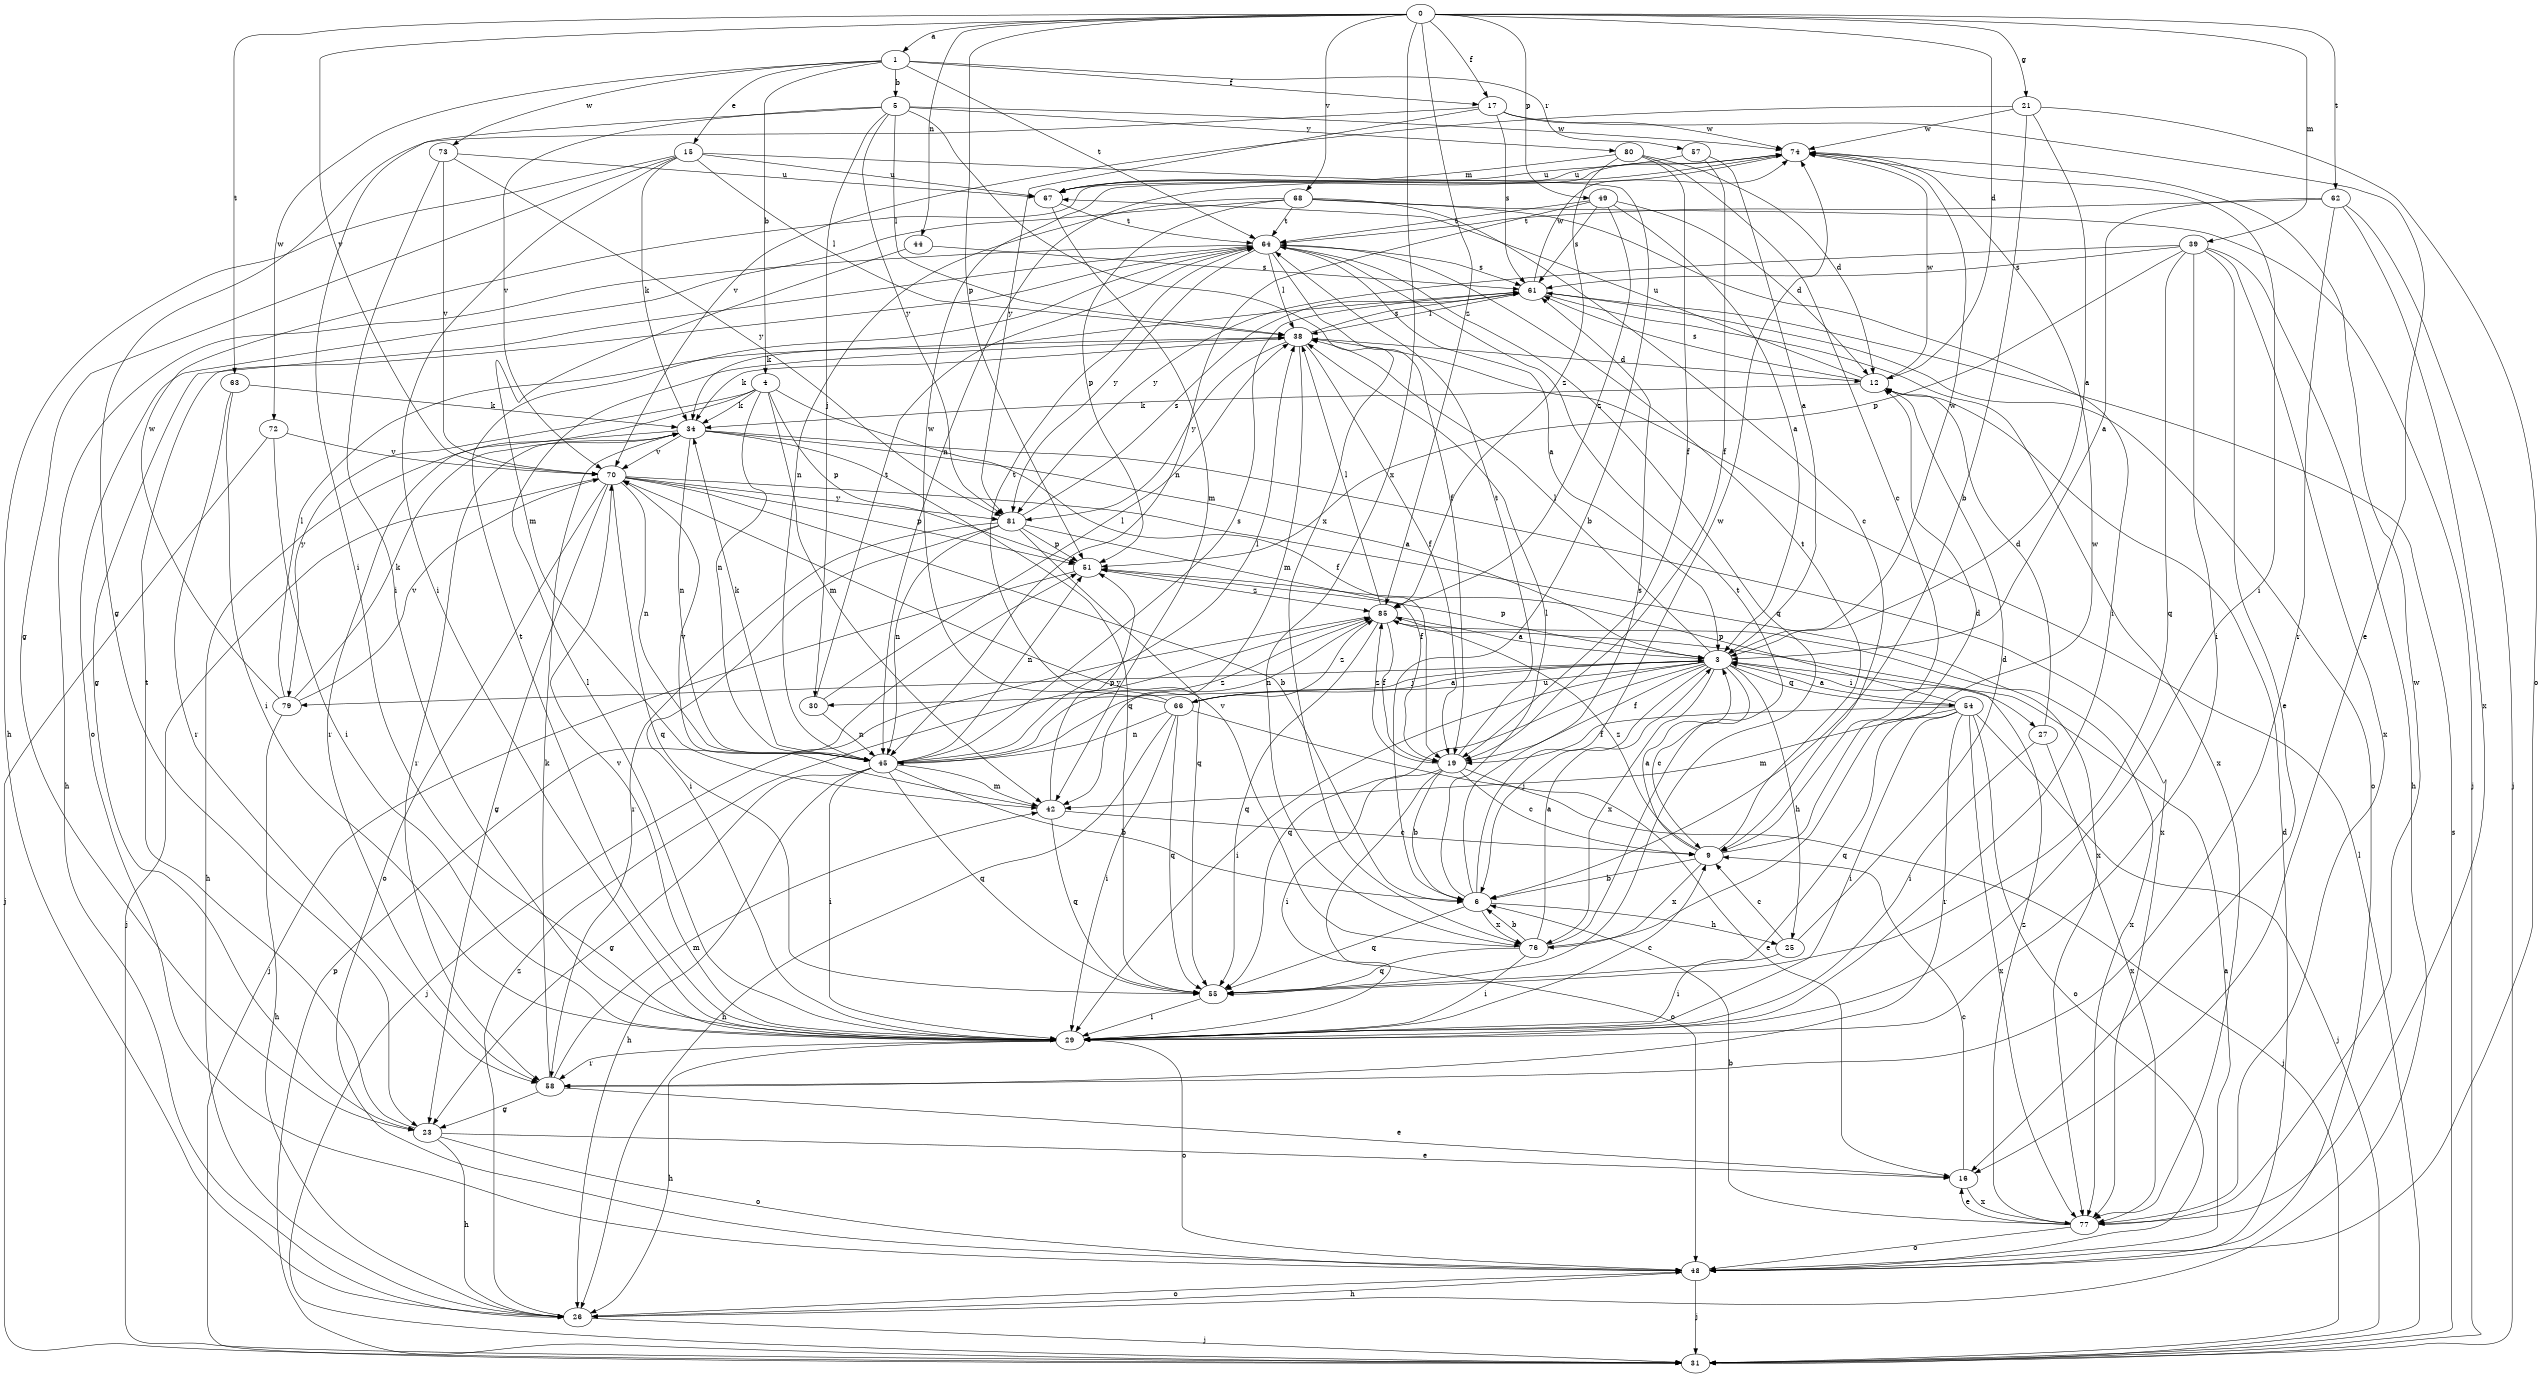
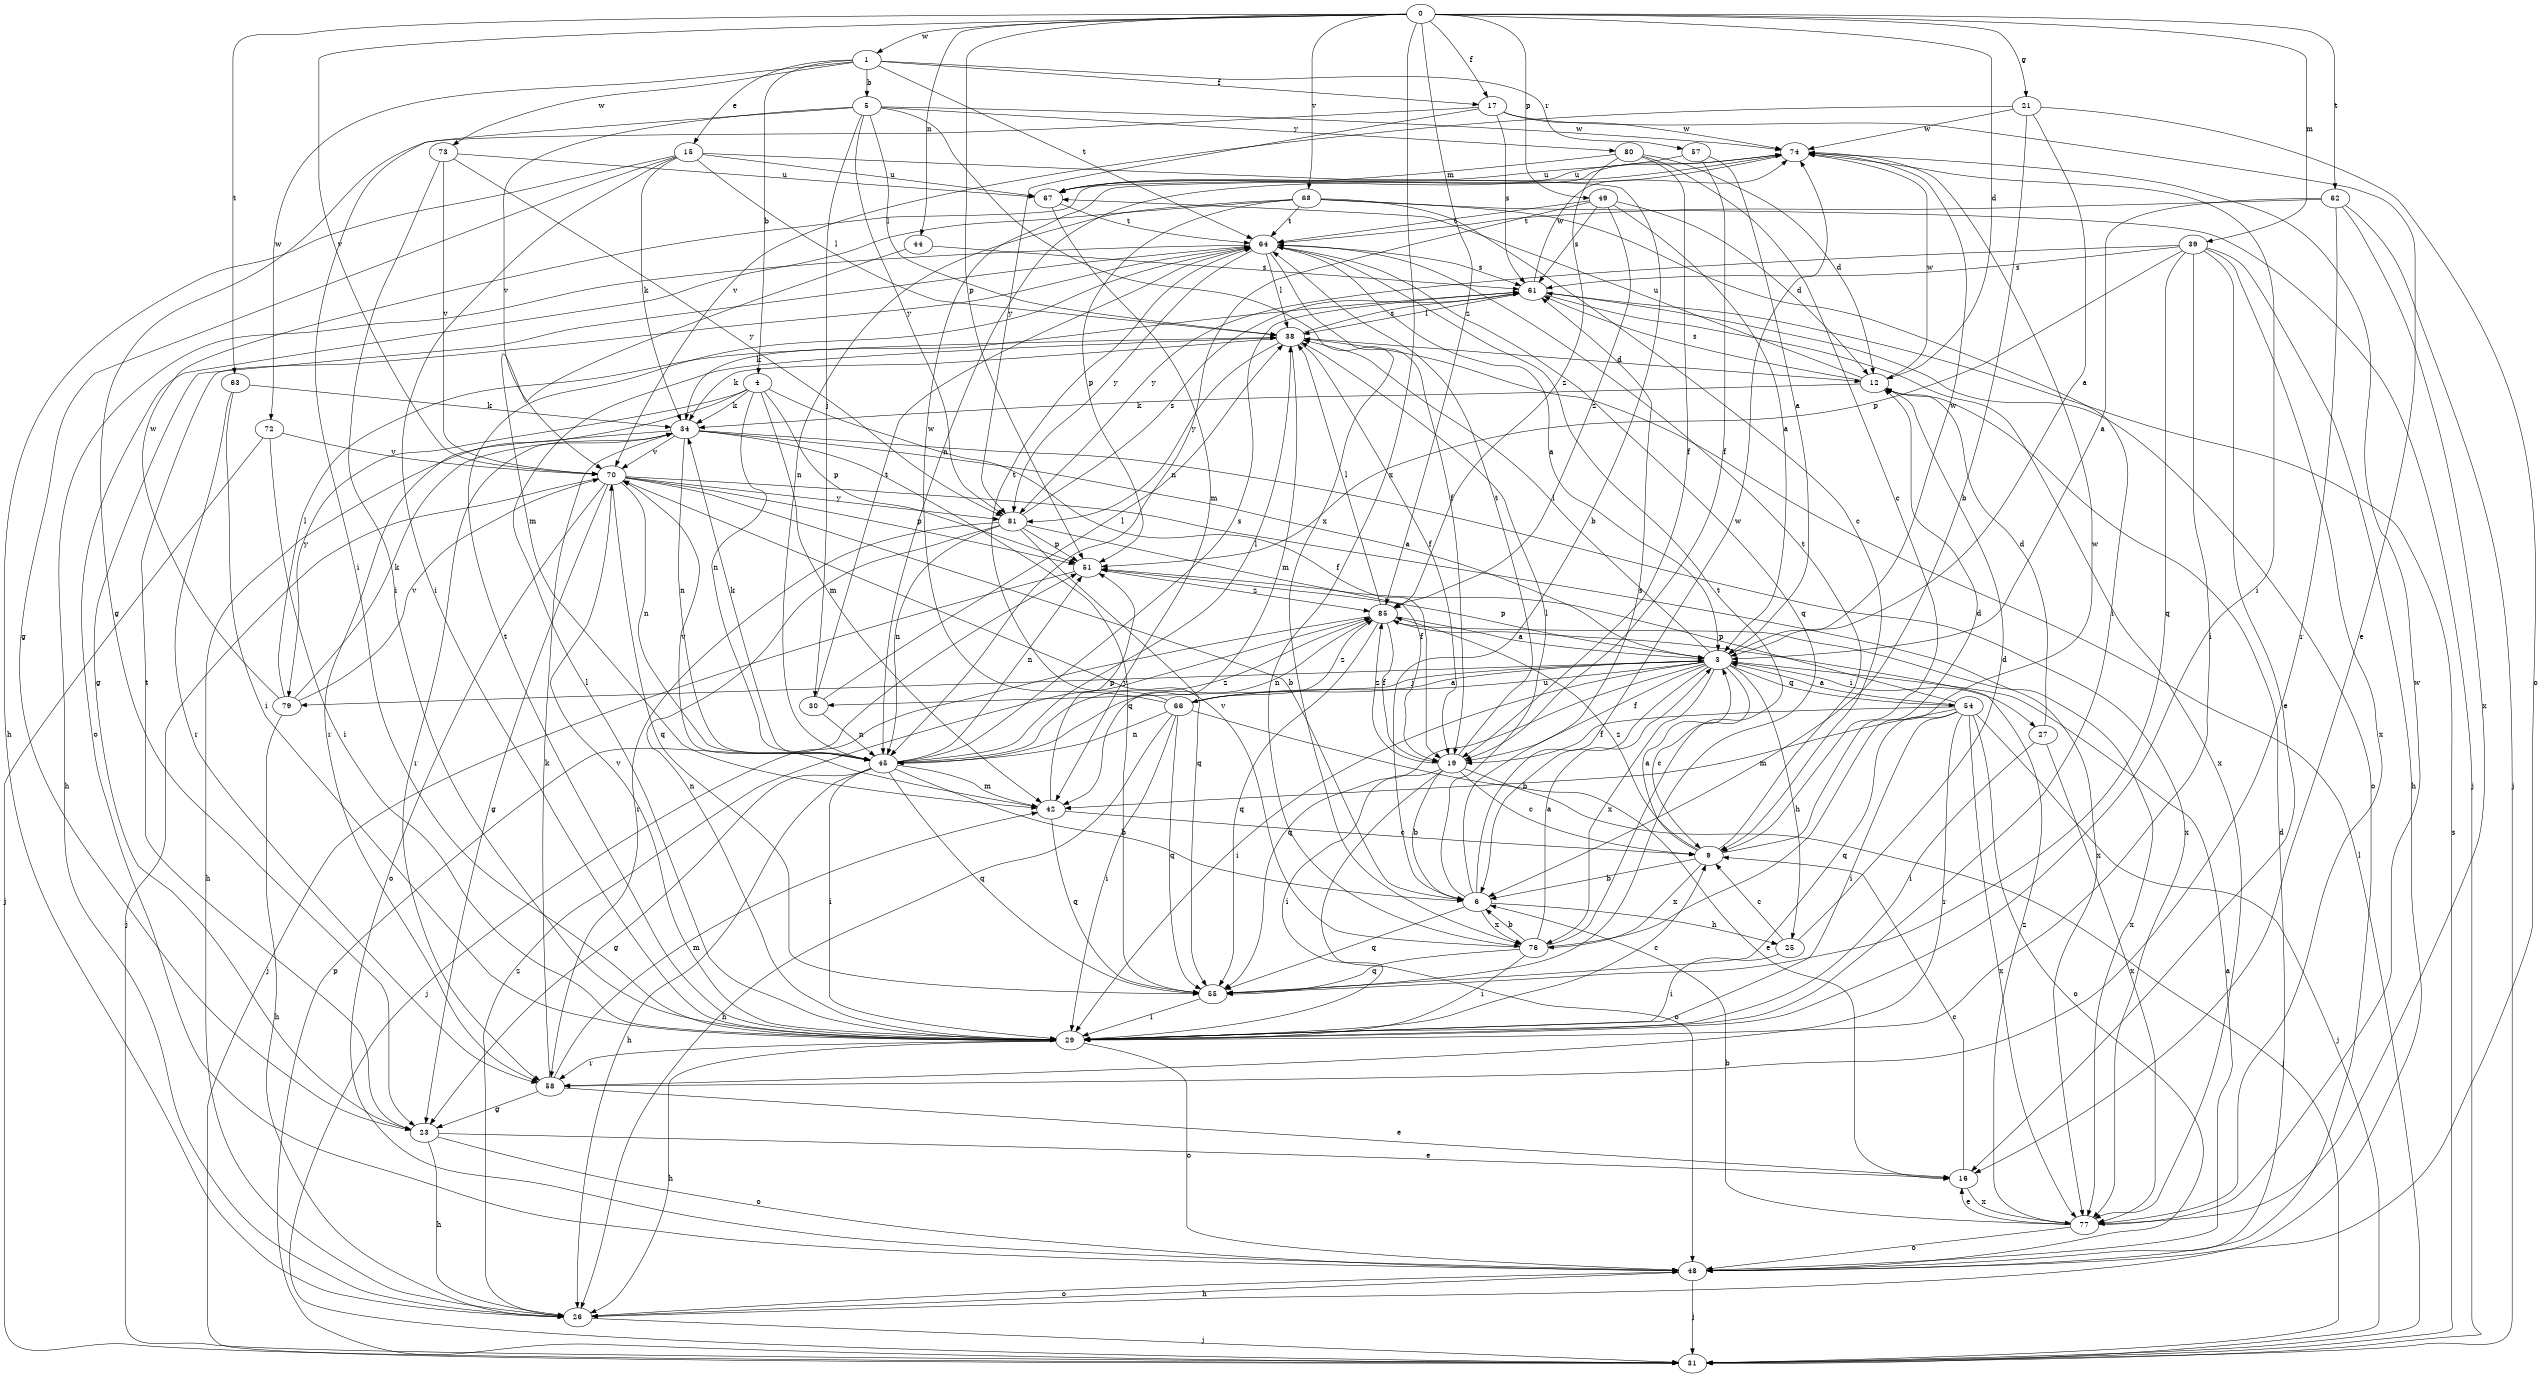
edge "0" -> "1": label "a" -> "w"
edge "81" -> "29": label "i" -> "n"
edge "3" -> "6": label "j" -> "b"
